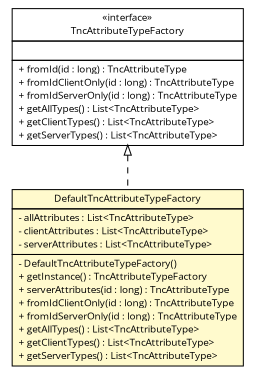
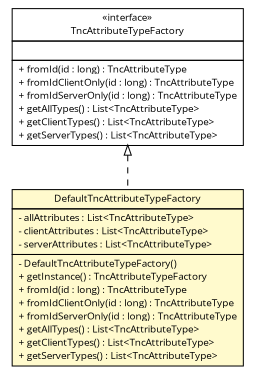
node "DefaultTncAttributeTypeFactory": text "+ serverAttributes(id : long) : TncAttributeType" -> "+ fromId(id : long) : TncAttributeType"
